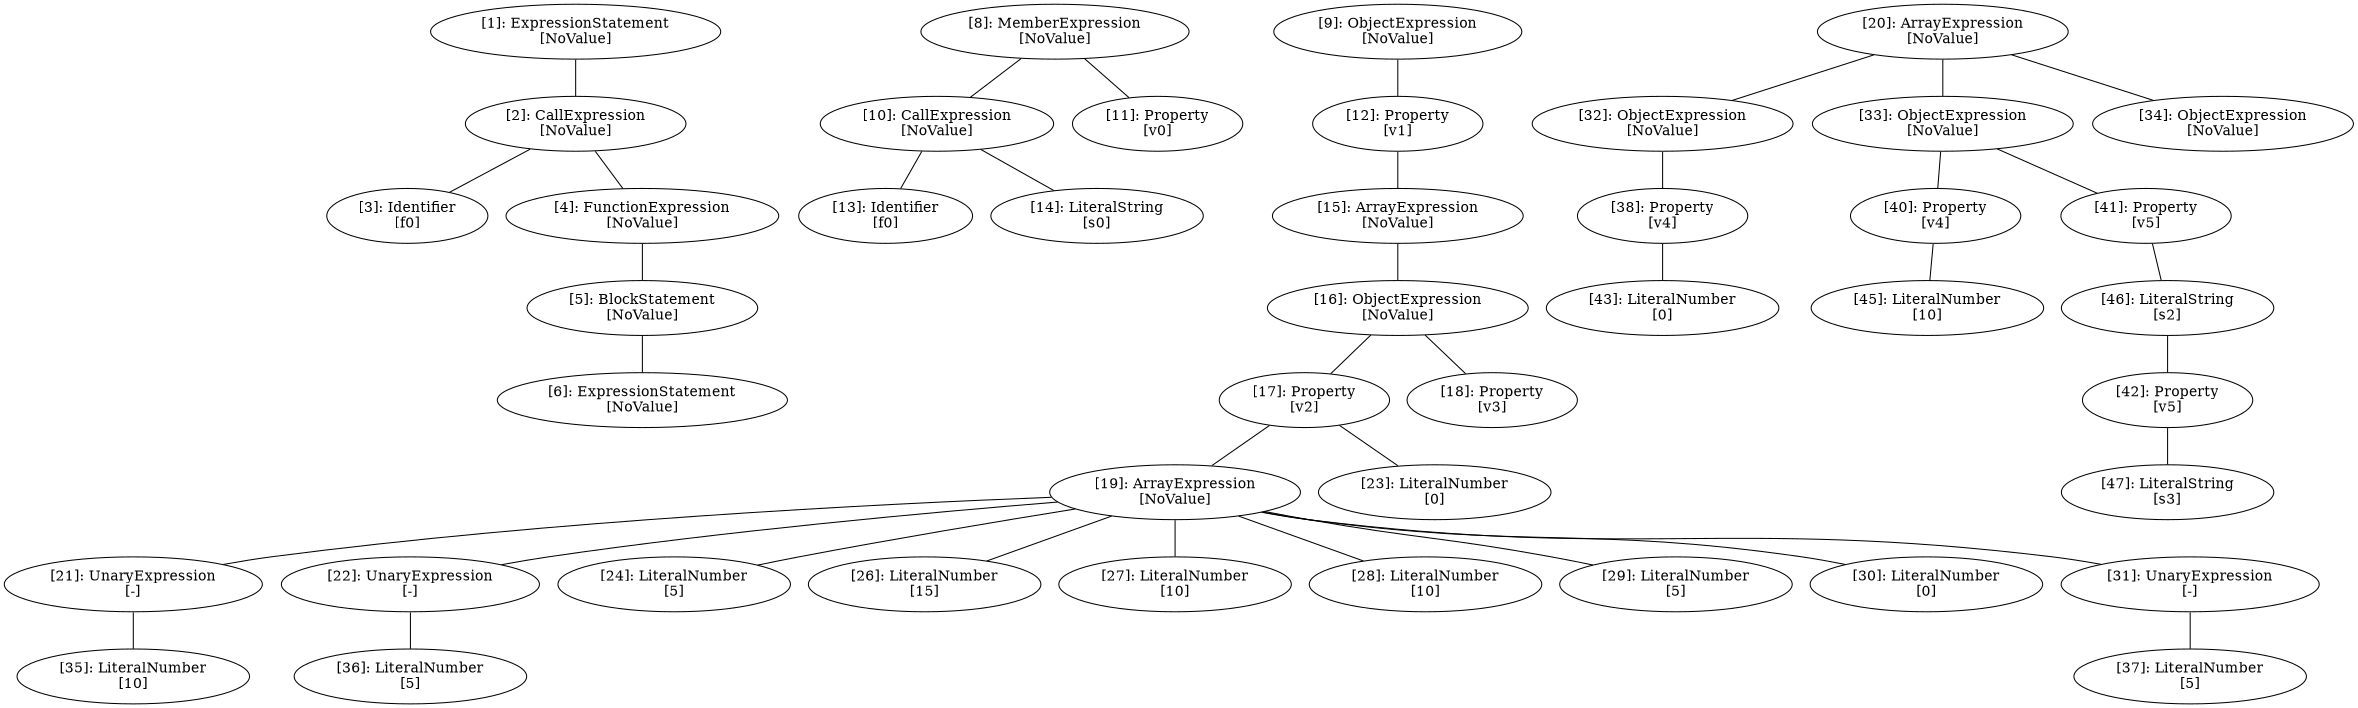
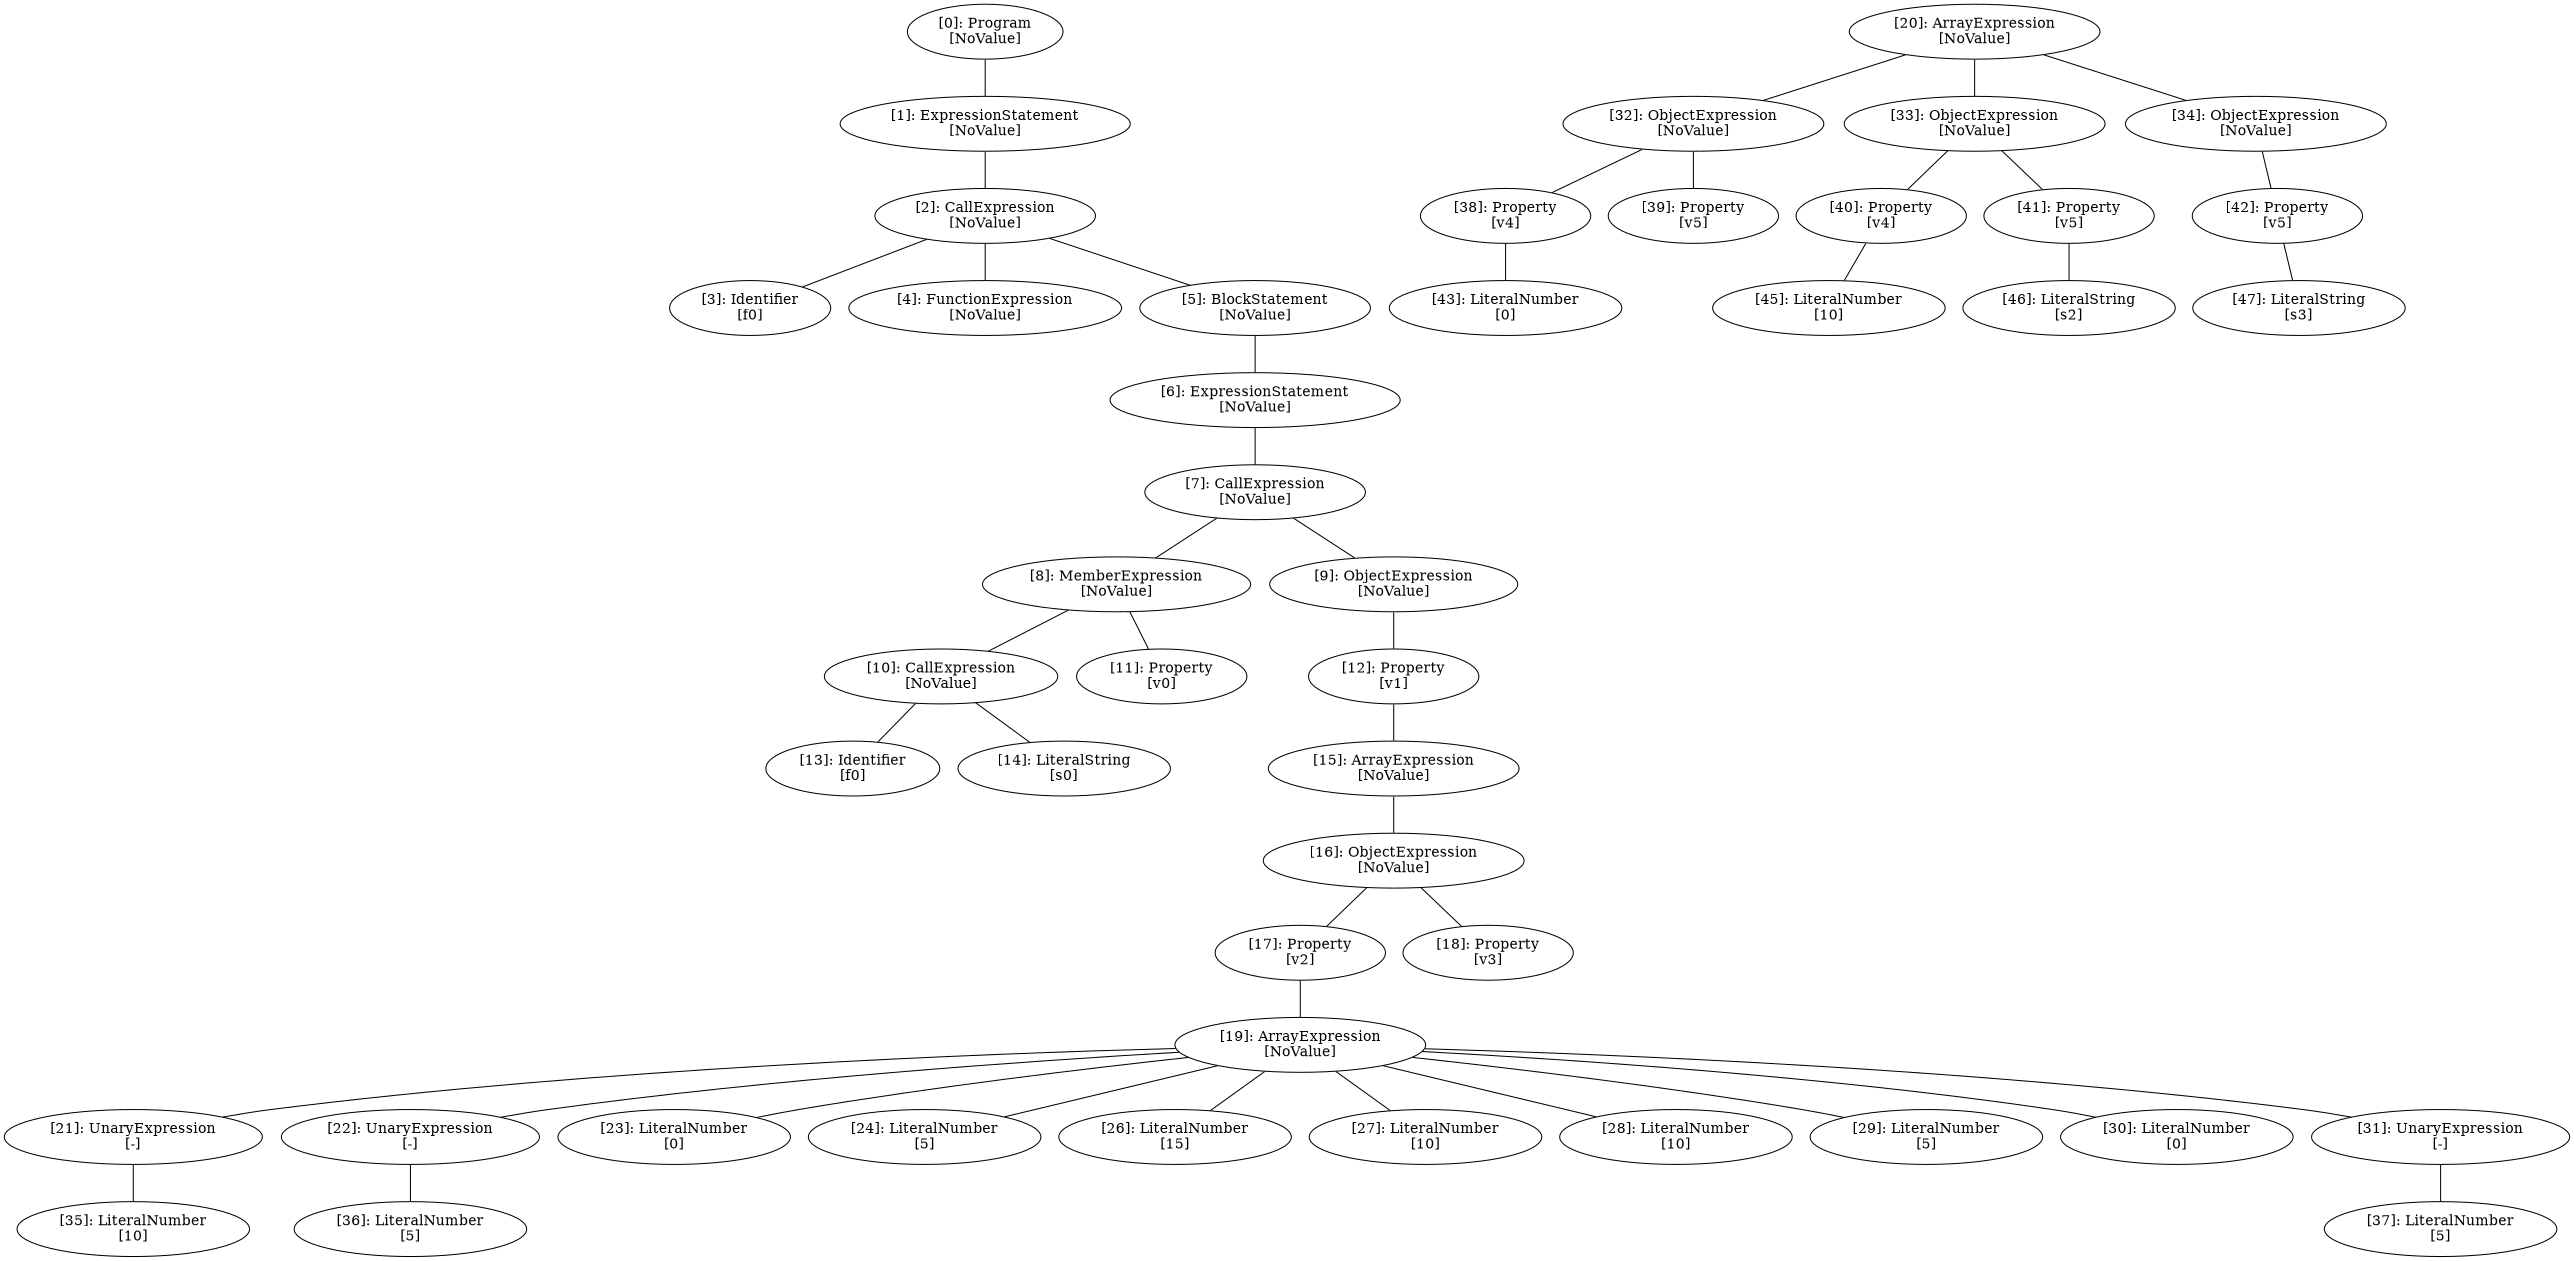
node "[0]: Program [NoValue]": added
node "[39]: Property [v5]": added
edge "[4]: FunctionExpression [NoValue]" -- "[5]: BlockStatement [NoValue]": now "[2]: CallExpression [NoValue]" -- "[5]: BlockStatement [NoValue]"
edge "[46]: LiteralString [s2]" -- "[42]: Property [v5]": now "[34]: ObjectExpression [NoValue]" -- "[42]: Property [v5]"
edge "[17]: Property [v2]" -- "[23]: LiteralNumber [0]": now "[19]: ArrayExpression [NoValue]" -- "[23]: LiteralNumber [0]"
node "[7]: CallExpression [NoValue]": added
